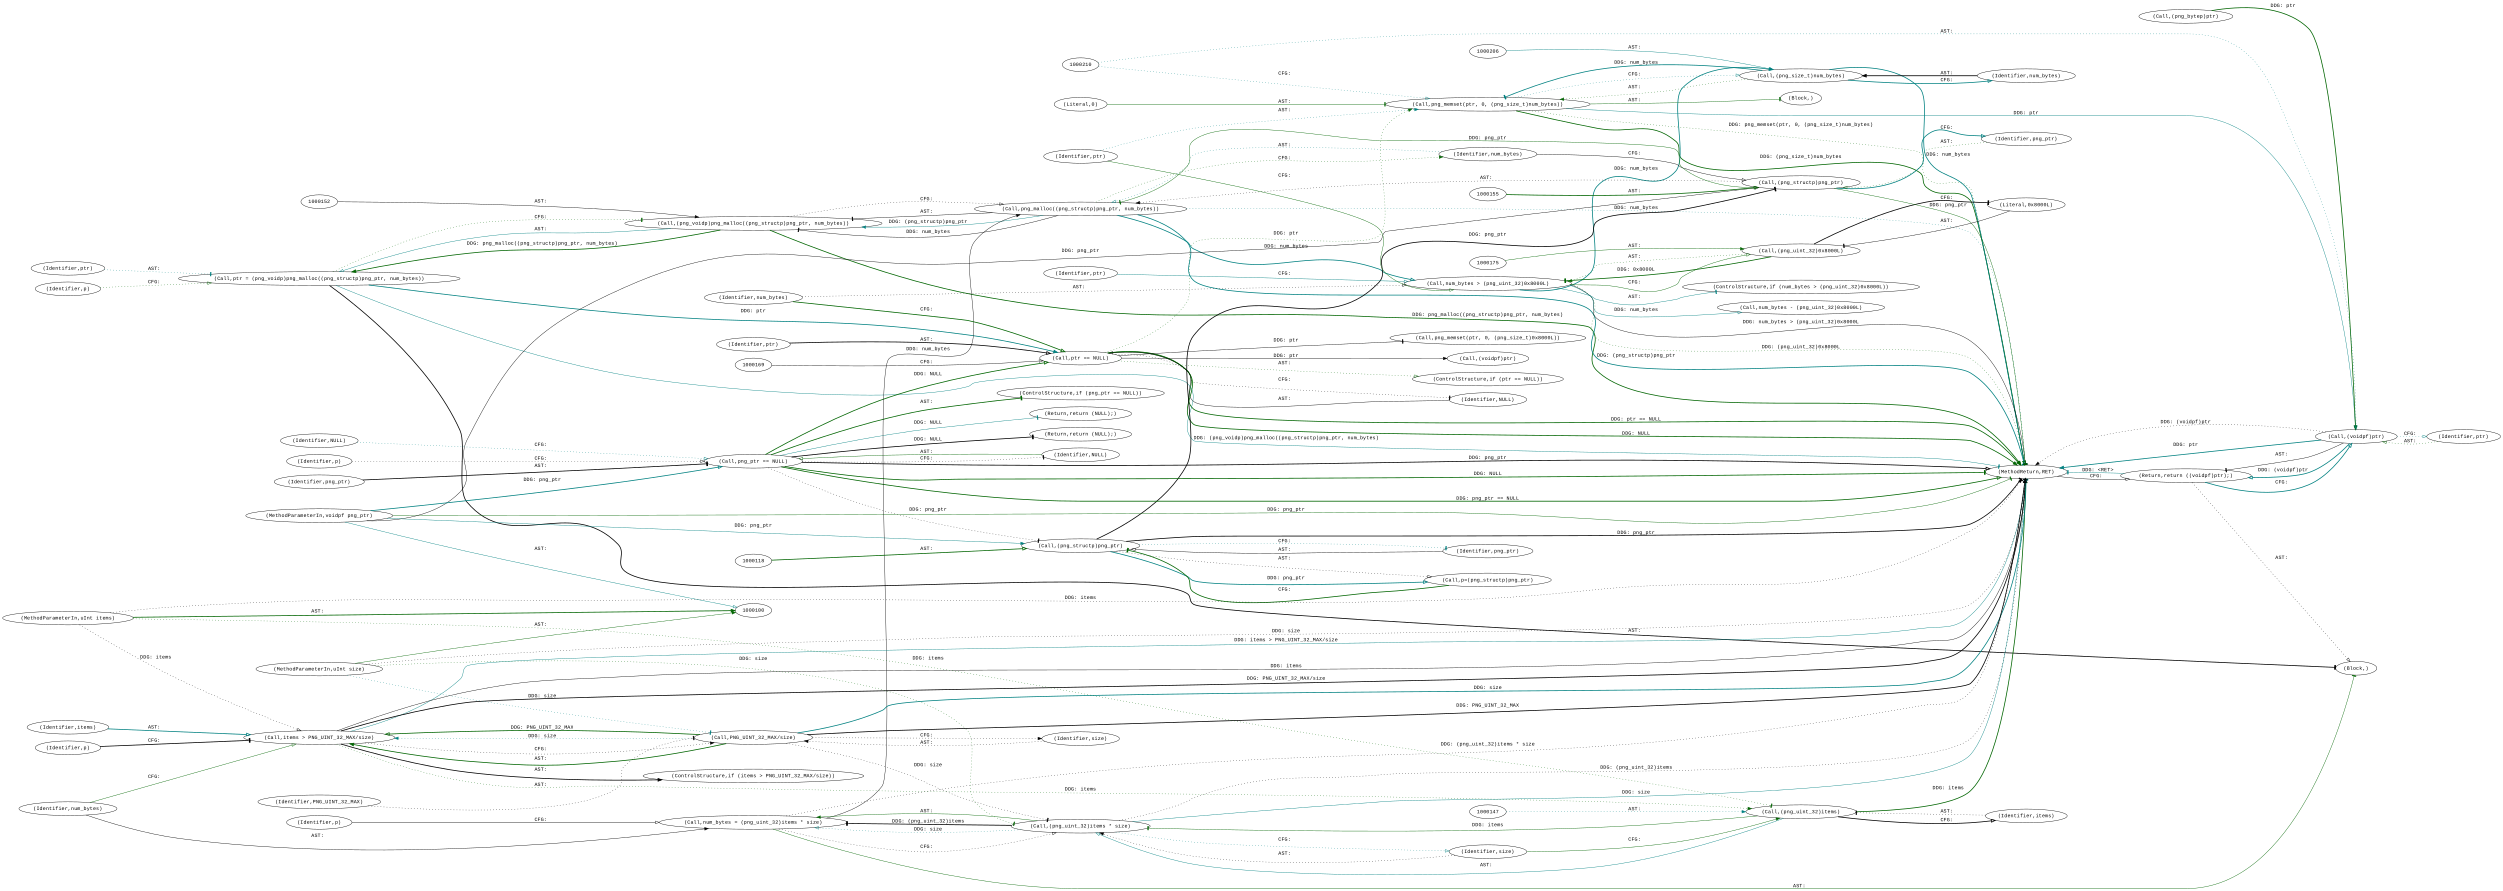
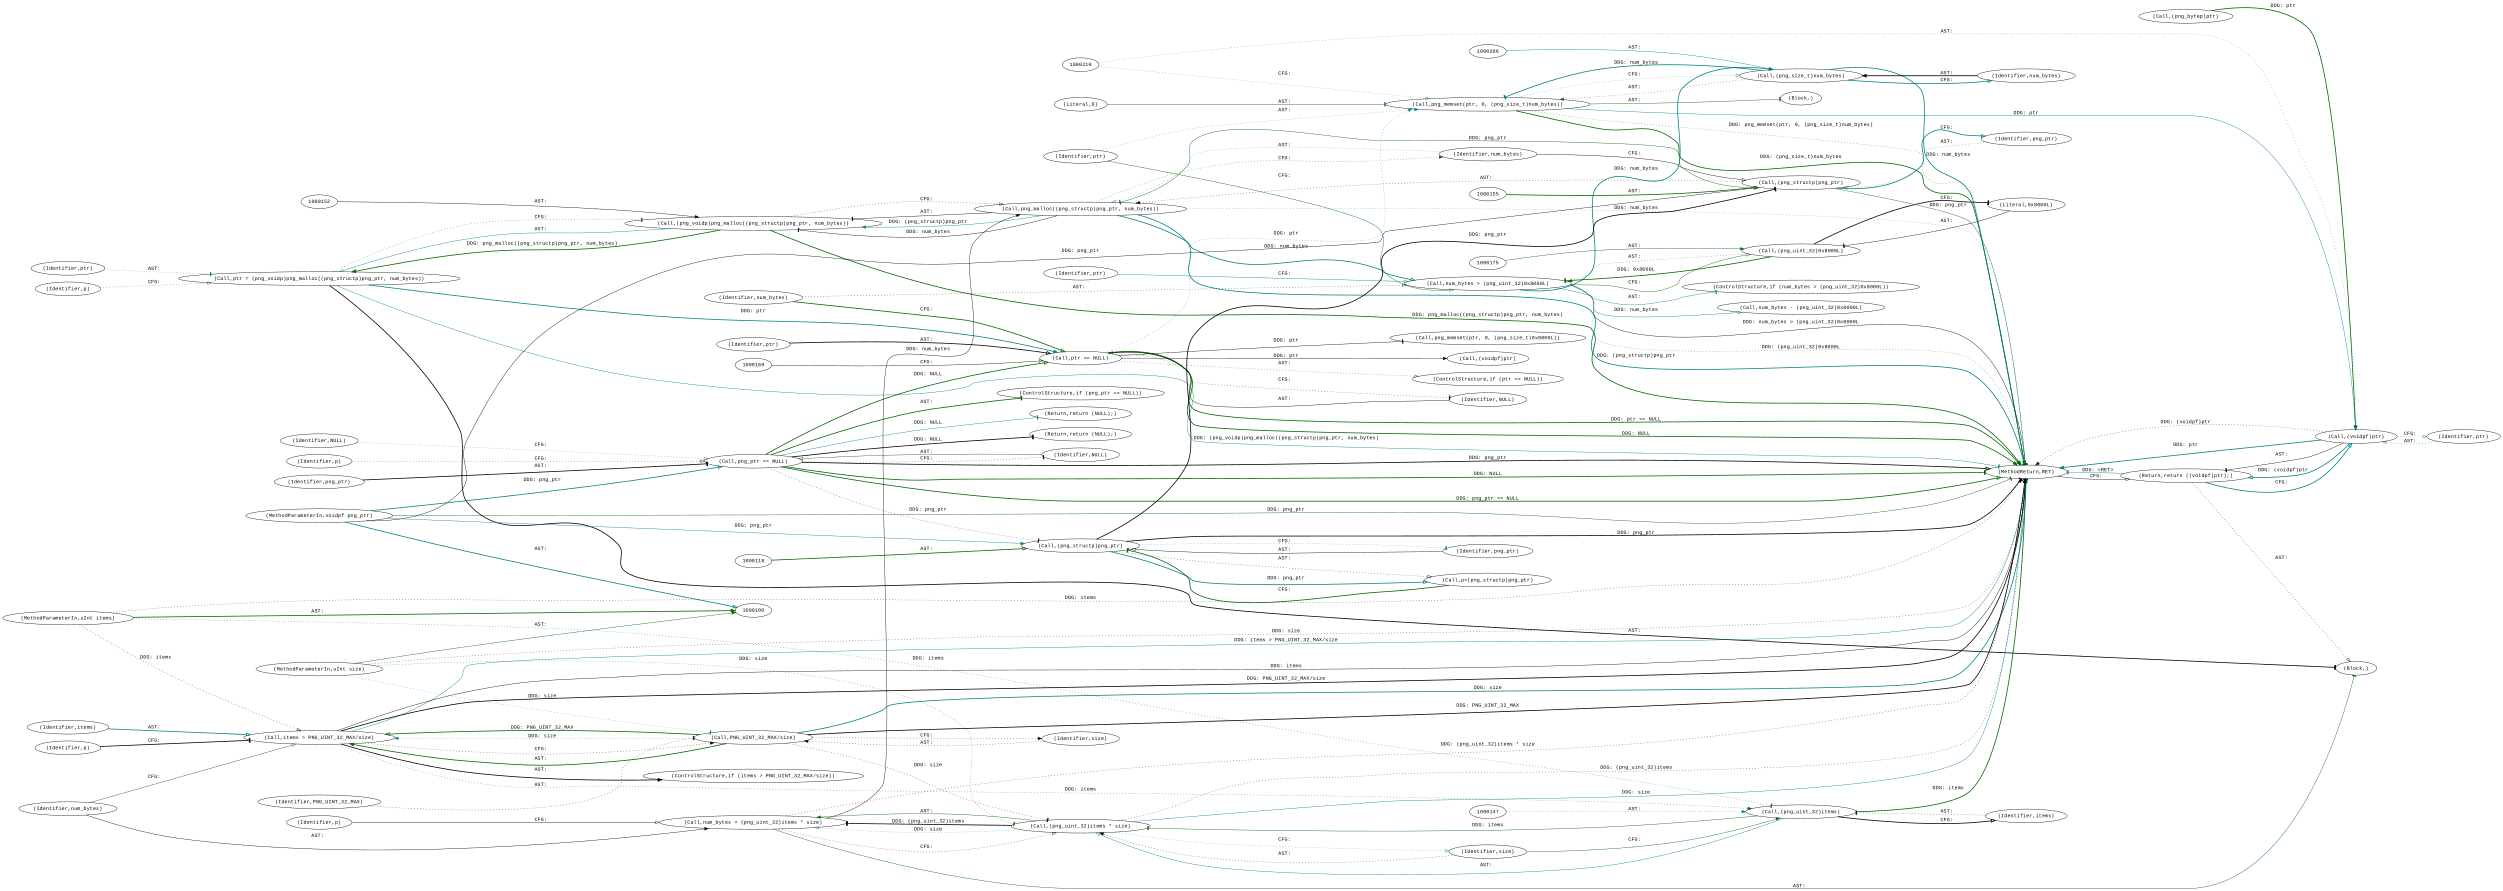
edge "(Call,ptr == NULL)" -> "(Call,png_memset(ptr, 0, (png_size_t)num_bytes))": color darkgreen -> teal
edge "(MethodParameterIn,voidpf png_ptr)" -> "1000100": style solid -> bold
